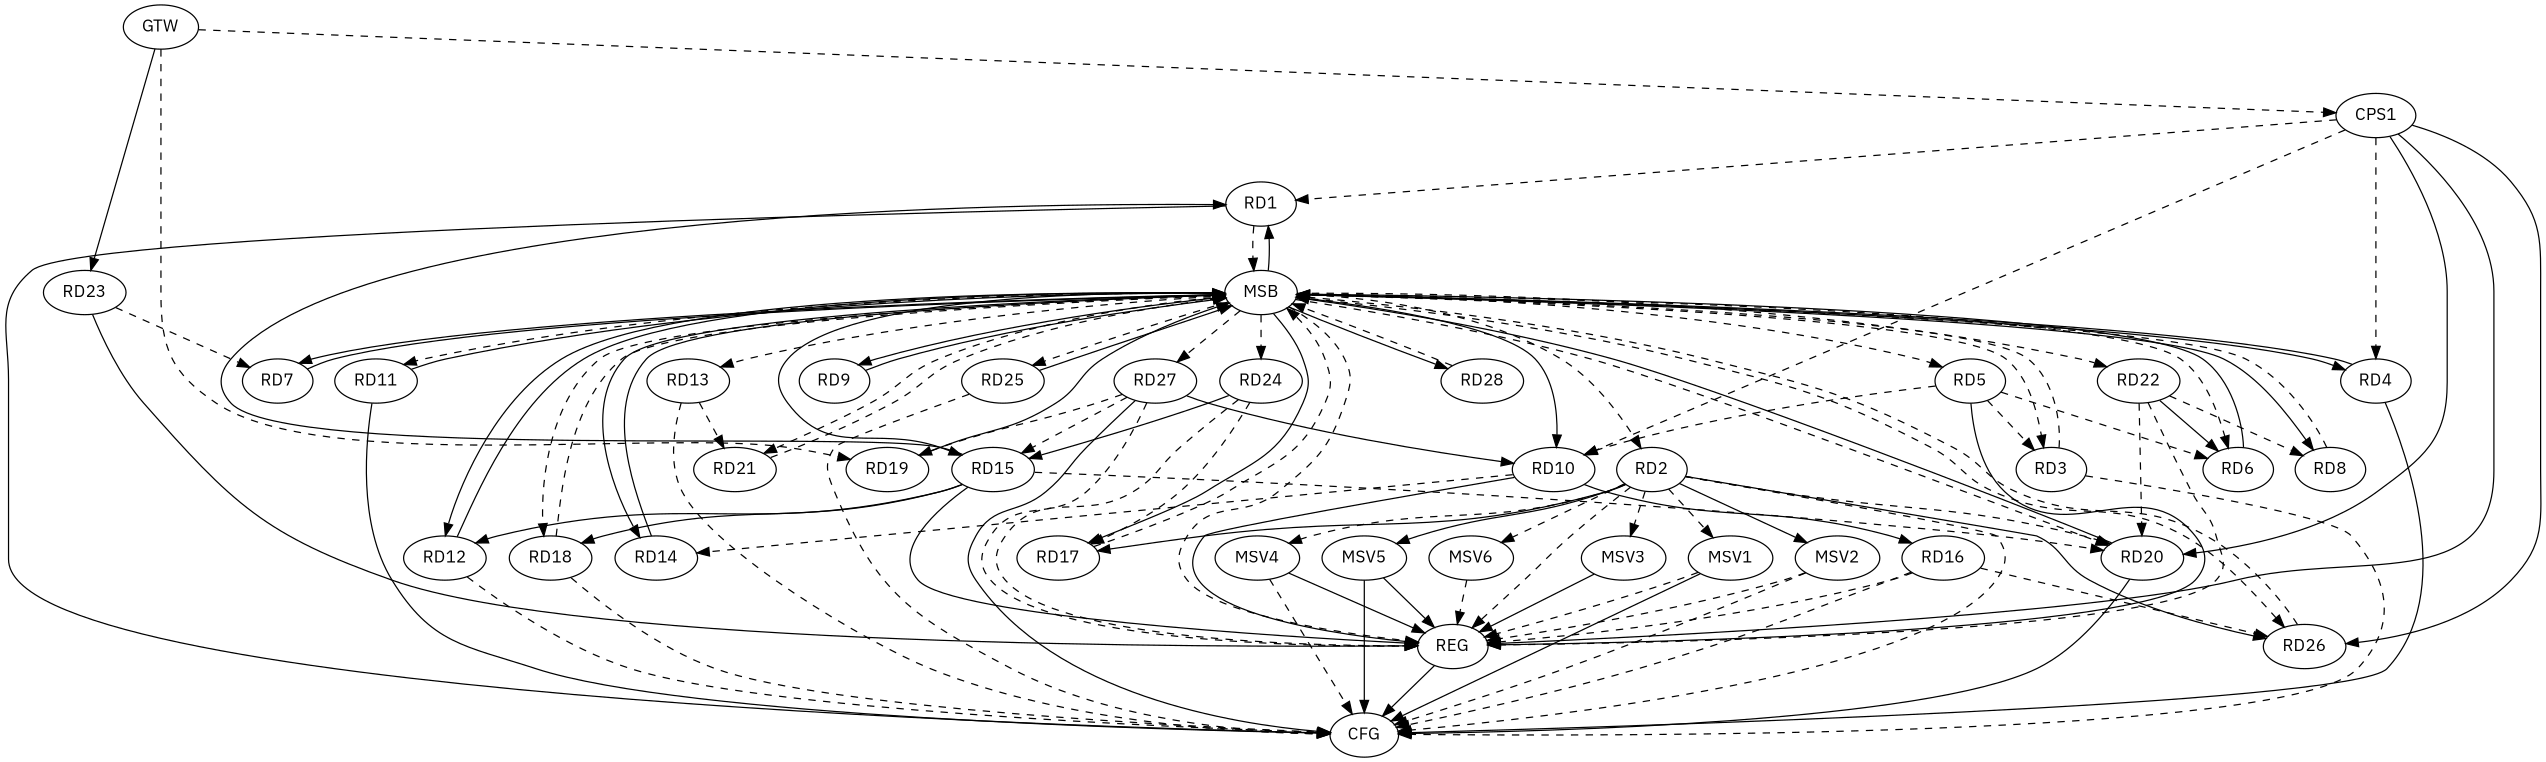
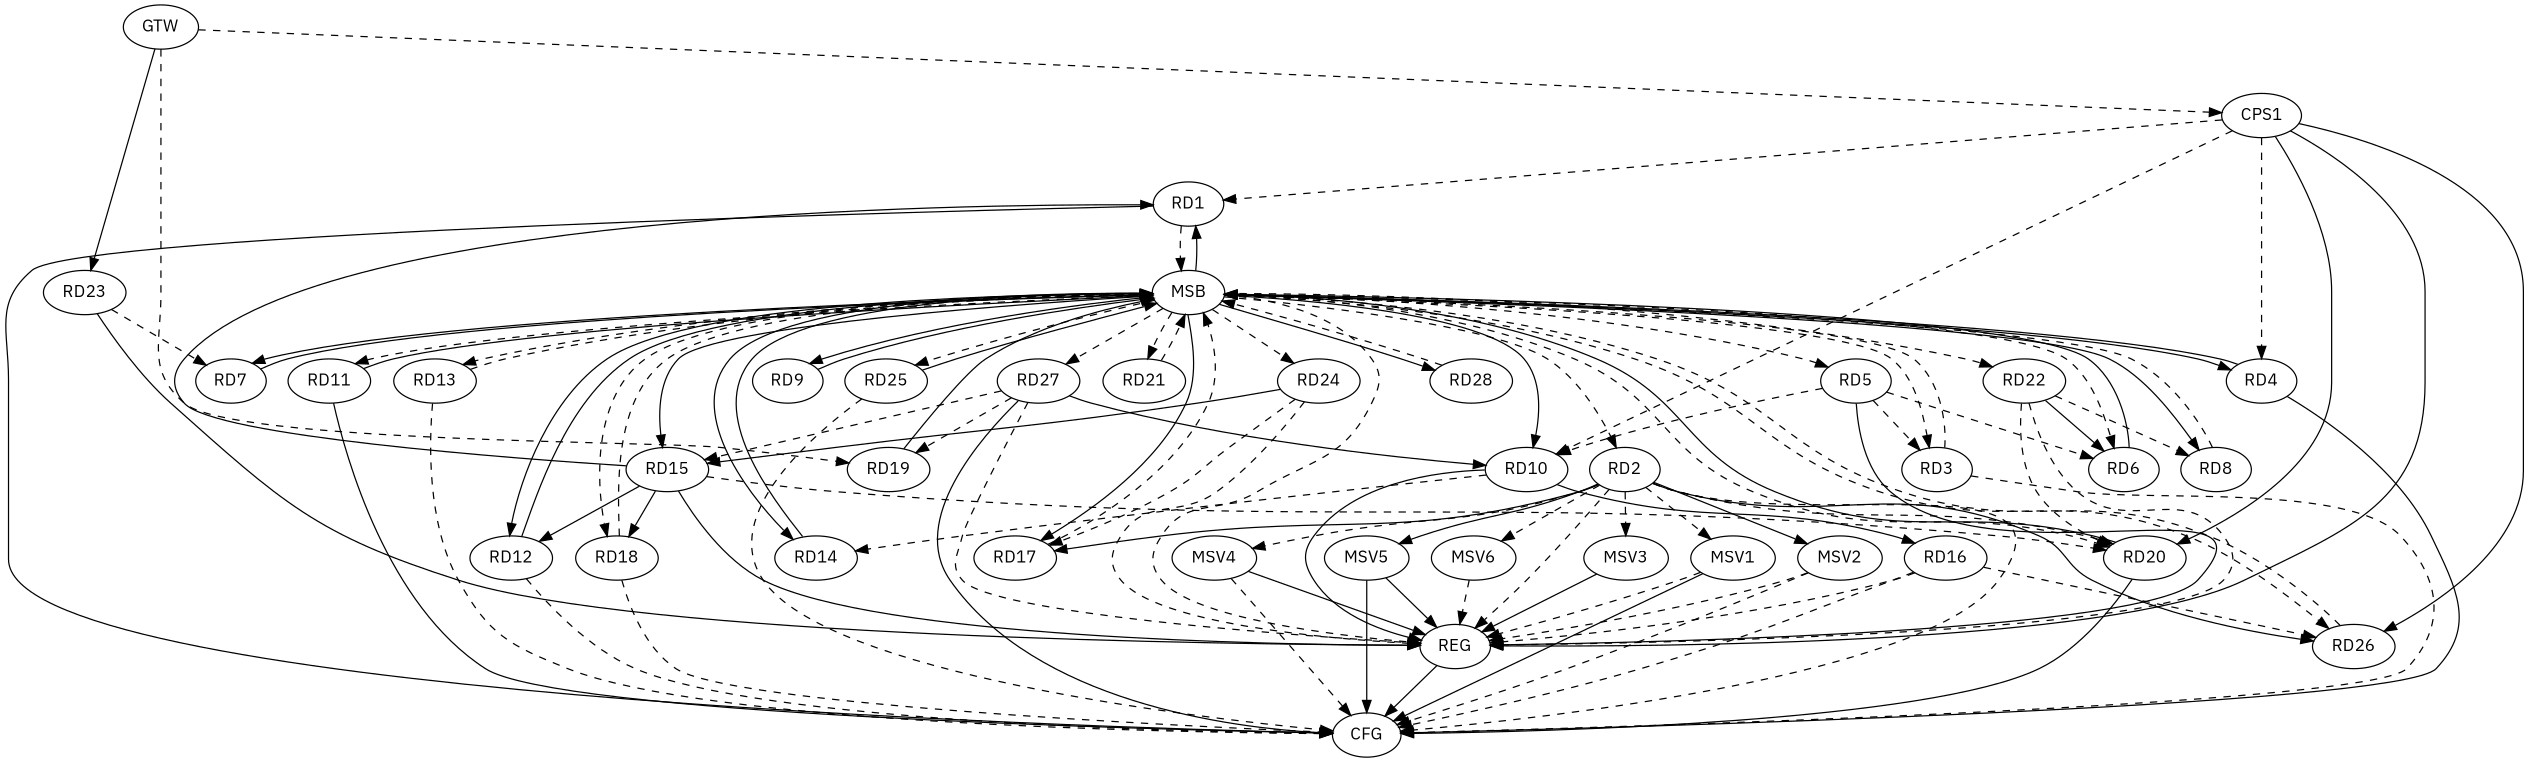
edge "RD13" -> "RD21": now "RD13" -> "MSB"
